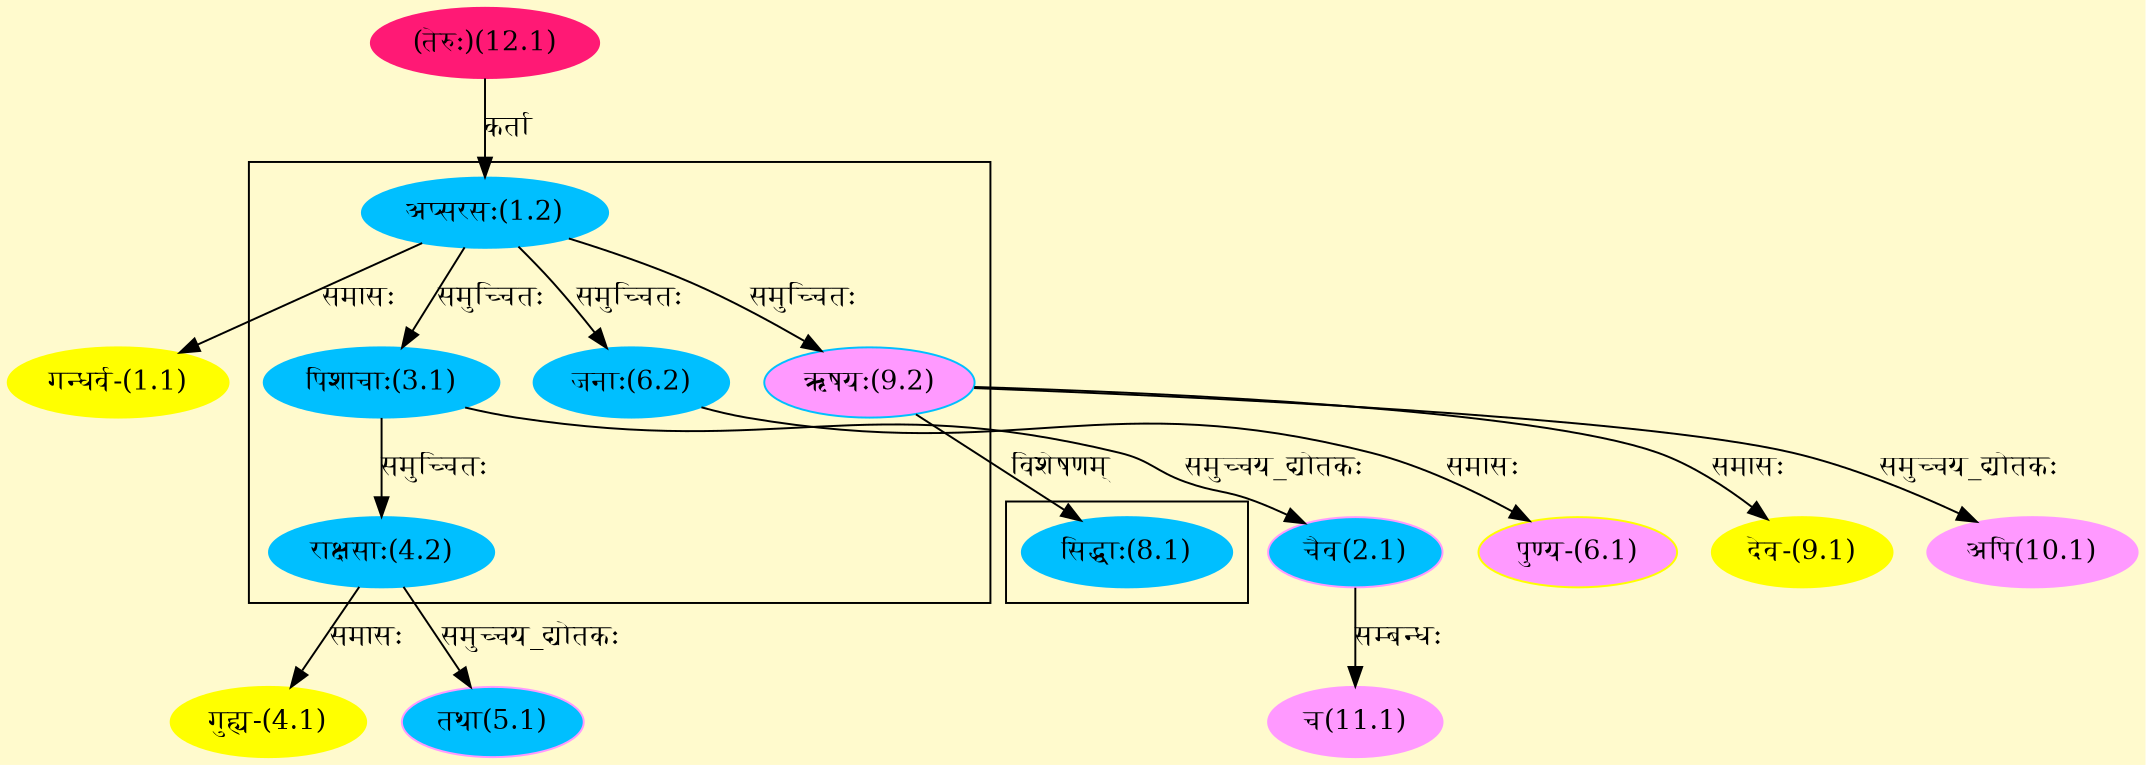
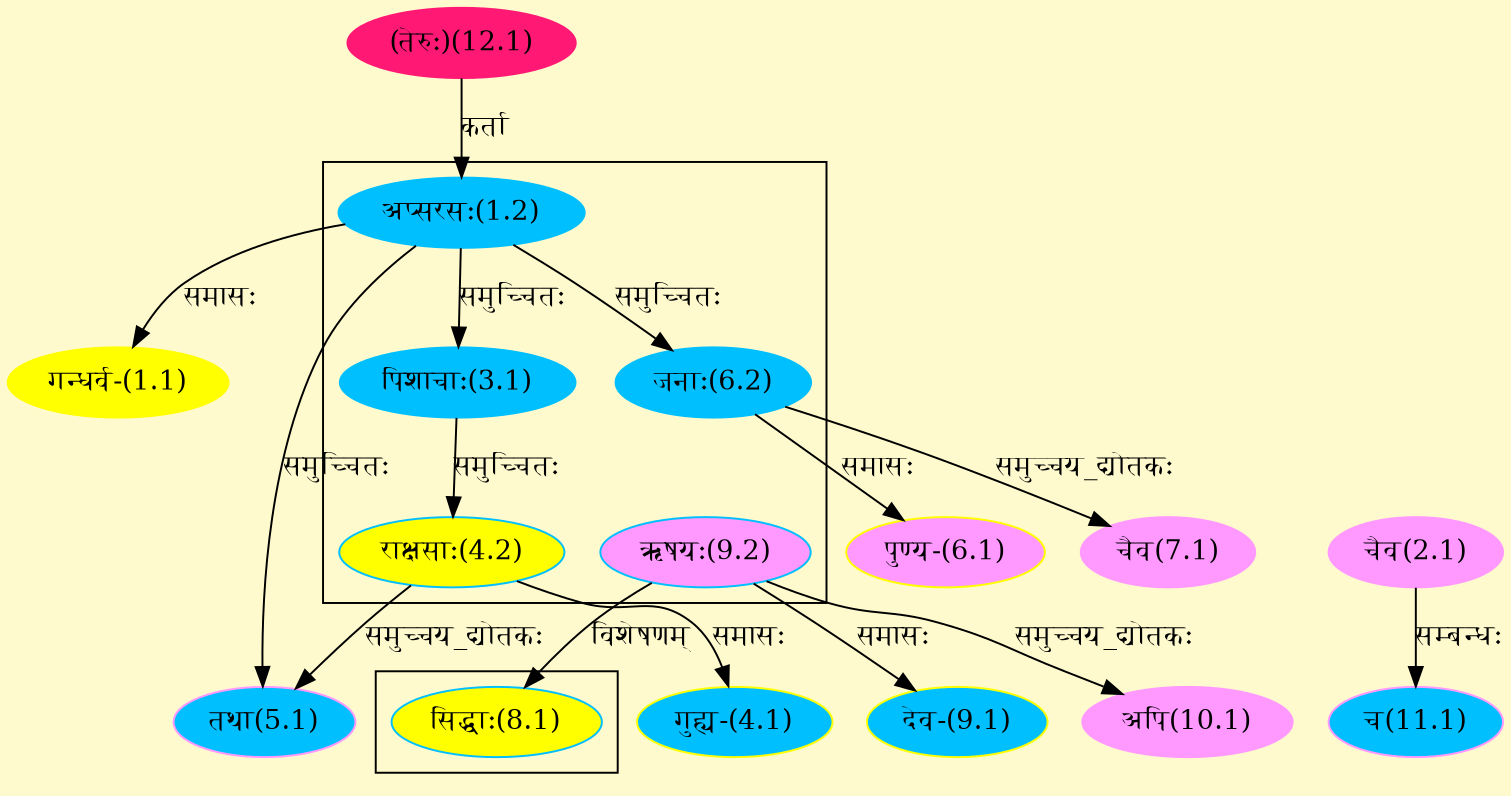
edge "अप्सरसः(1.2)" -> "ऋषयः(9.2)": now "अप्सरसः(1.2)" -> "तथा(5.1)"
edge "पिशाचाः(3.1)" -> "चैव(2.1)": removed, label "समुच्चय_द्योतकः"
node "राक्षसाः(4.2)": fillcolor #00bfff -> #ffff00
node "सिद्धाः(8.1)": fillcolor #00bfff -> #ffff00
node "चैव(7.1)": added
node "चैव(2.1)": fillcolor #00bfff -> #ff99ff
node "देव-(9.1)": fillcolor #ffff00 -> #00bfff
node "गुह्य-(4.1)": fillcolor #ffff00 -> #00bfff
node "च(11.1)": fillcolor #ff99ff -> #00bfff
